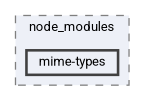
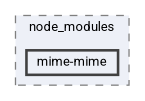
node "mime-types": label "mime-types" -> "mime-mime"
